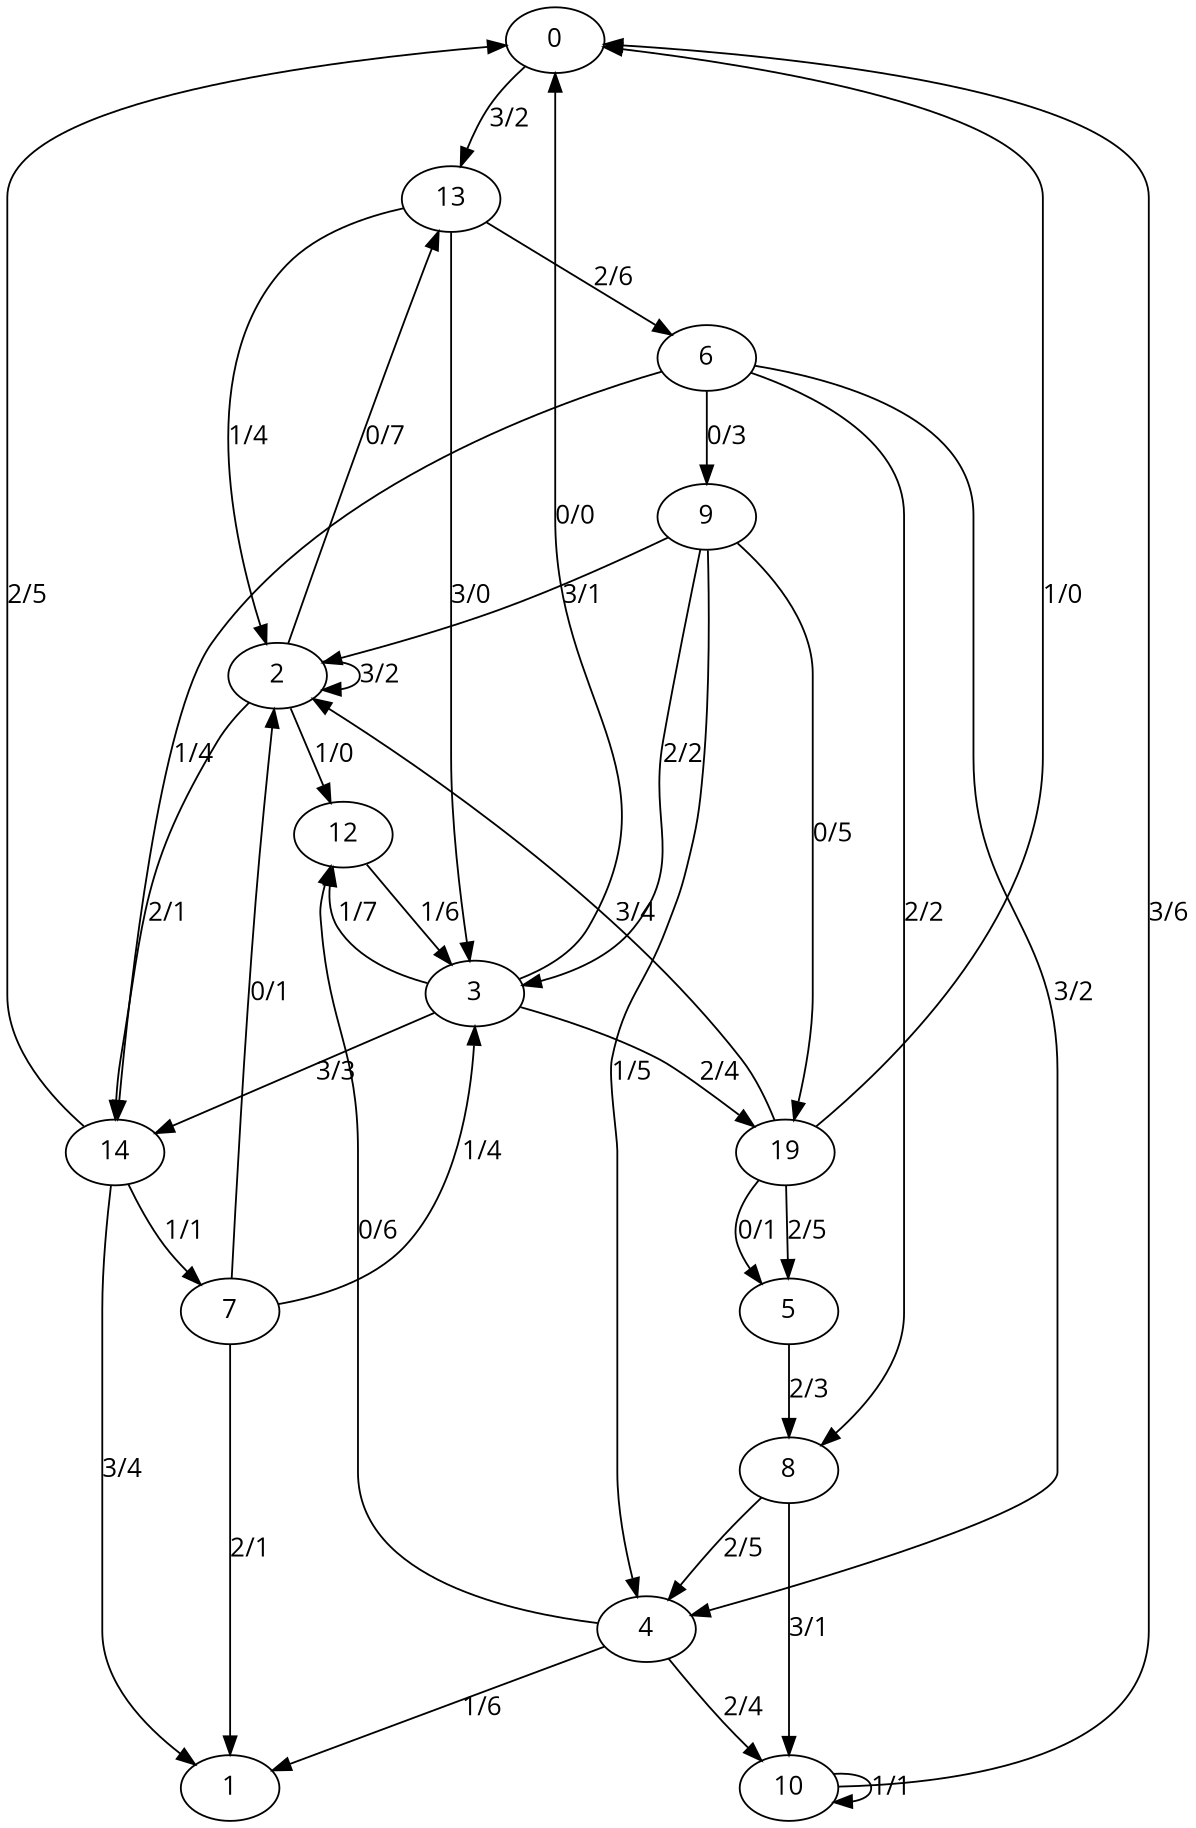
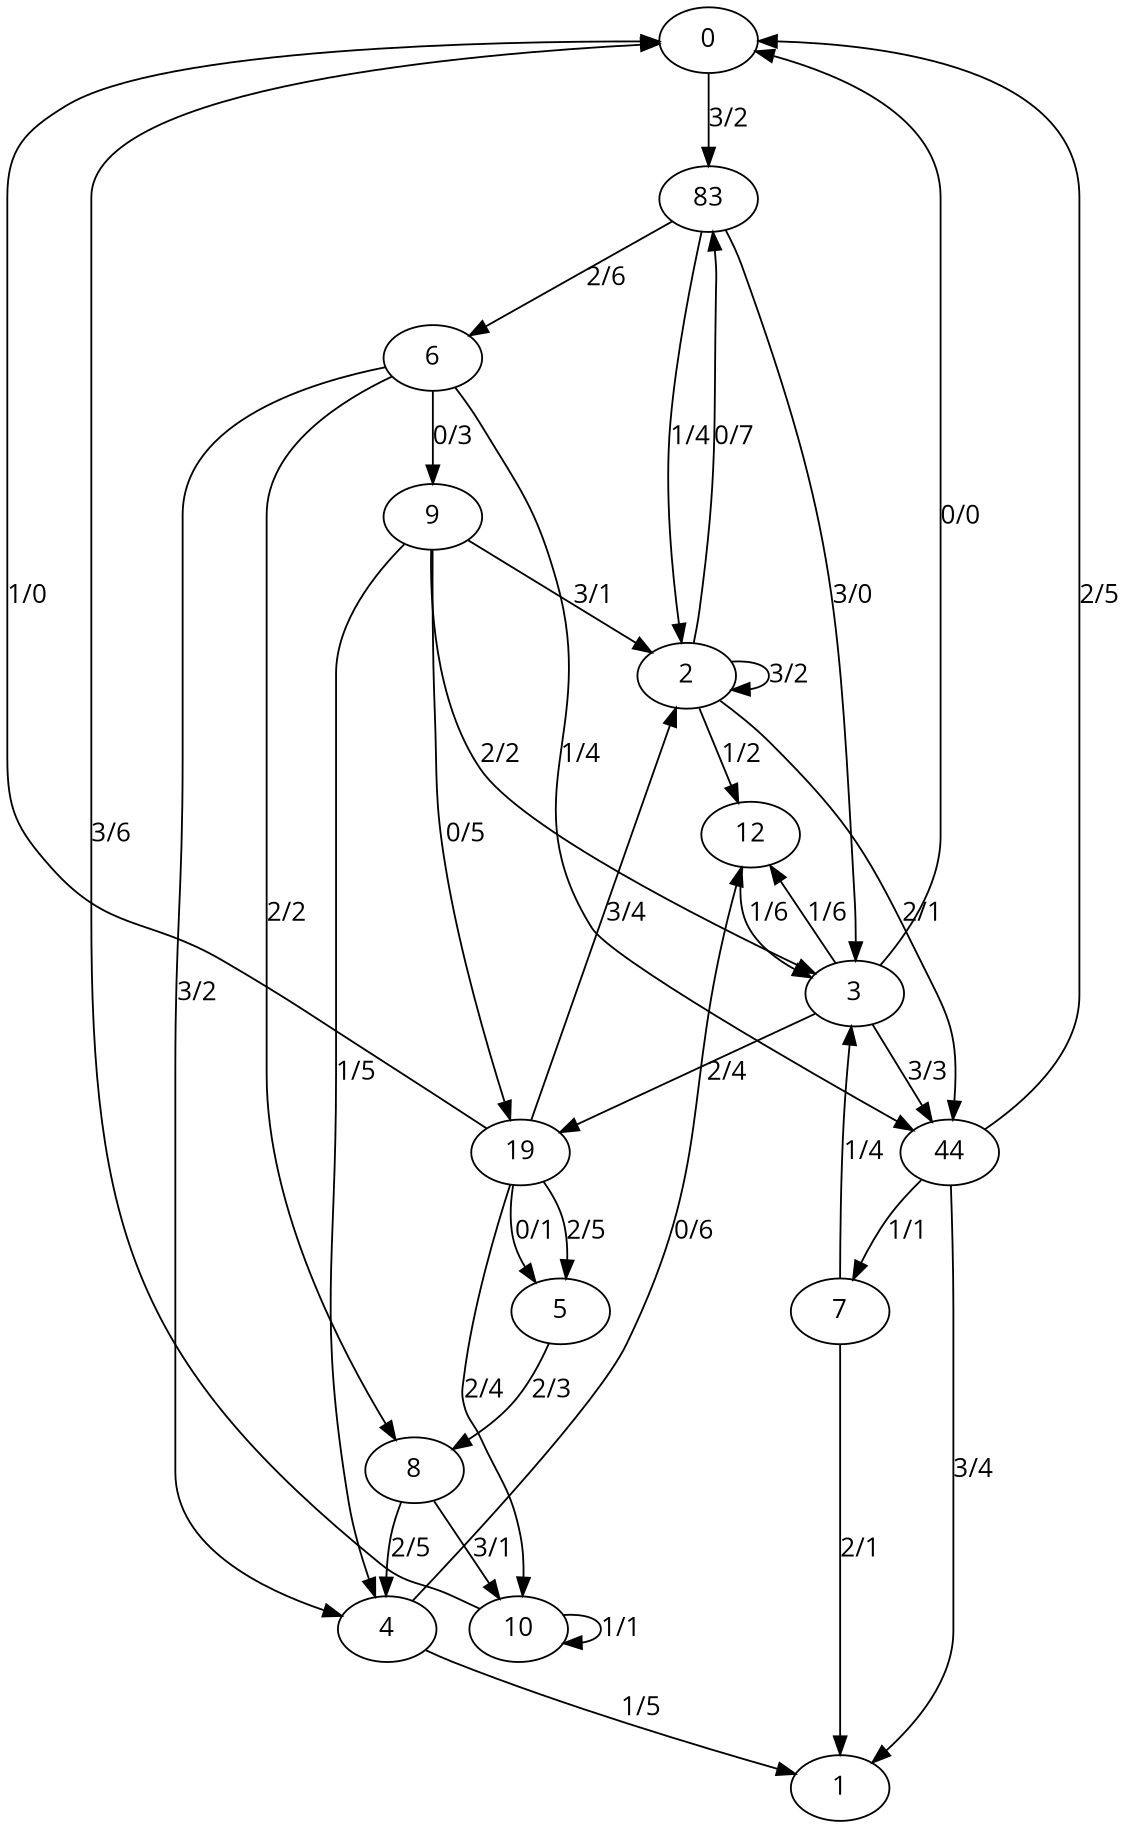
node "13": label "13" -> "83"
edge "2" -> "12": label "1/0" -> "1/2"
edge "3" -> "12": label "1/7" -> "1/6"
edge "7" -> "2": removed, label "0/1"
node "14": label "14" -> "44"
edge "4" -> "10": now "19" -> "10"
edge "4" -> "1": label "1/6" -> "1/5"
